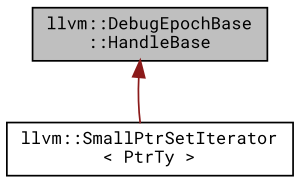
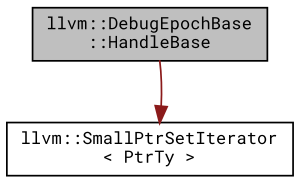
edge "llvm::SmallPtrSetIterator < PtrTy >" -> "llvm::DebugEpochBase ::HandleBase": reversed
